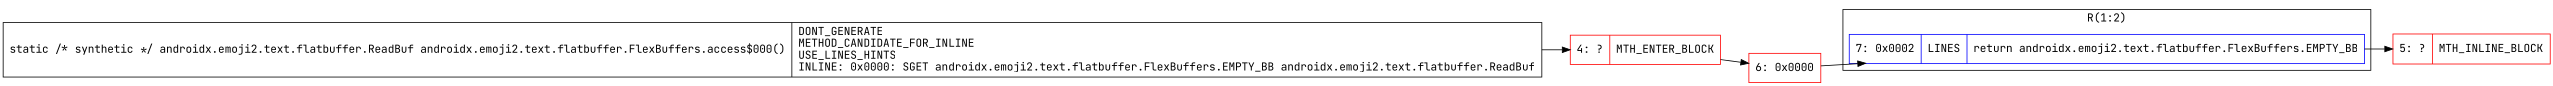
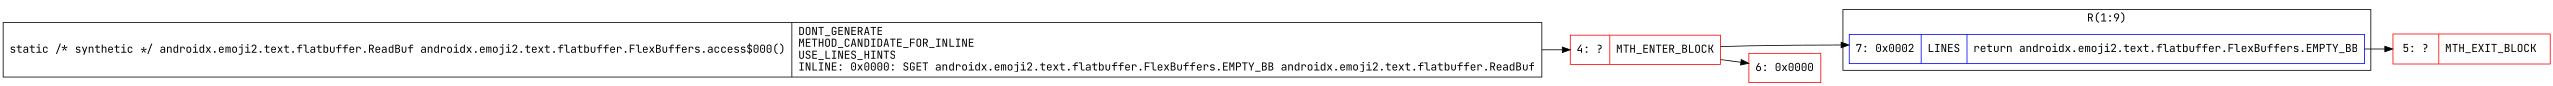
cluster "R(1:2)": label "R(1:2)" -> "R(1:9)"
node "5: ?": text "MTH_INLINE_BLOCK" -> "MTH_EXIT_BLOCK"
edge "6: 0x0000" -> "7: 0x0002": now "4: ?" -> "7: 0x0002"
